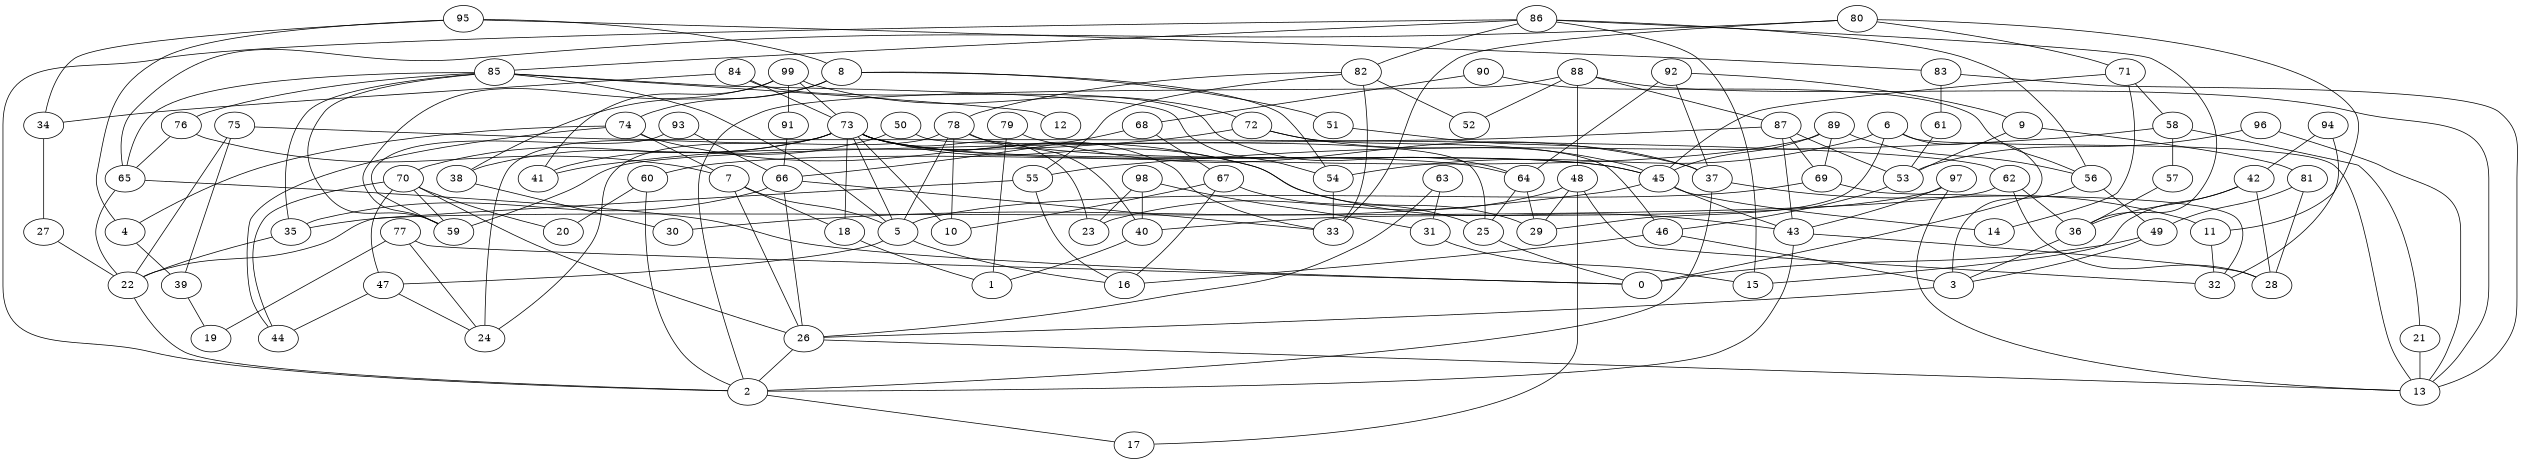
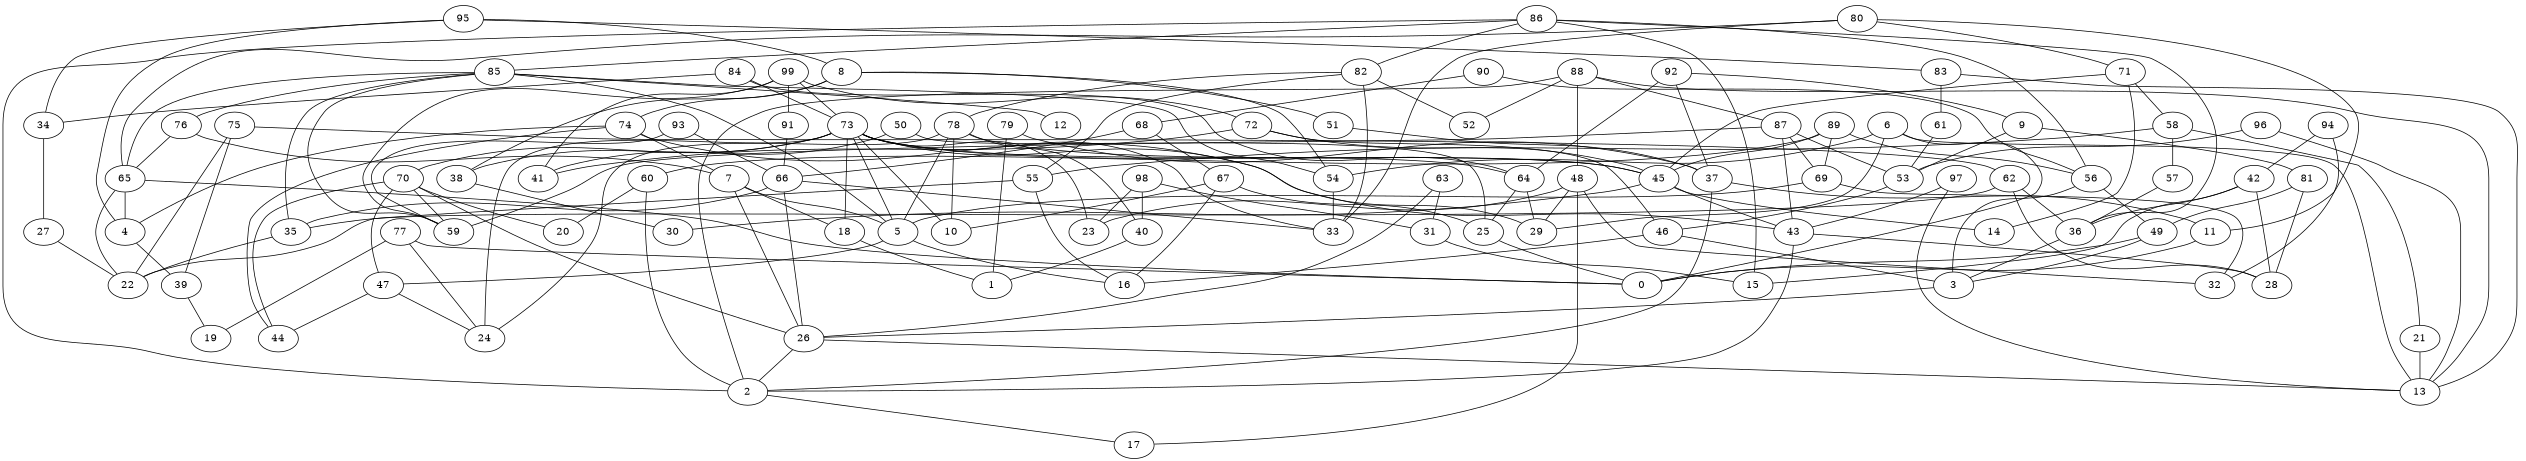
edge "65" -- "4": added
edge "97" -- "40": removed
edge "11" -- "32": now "11" -- "0"
edge "22" -- "2": removed
